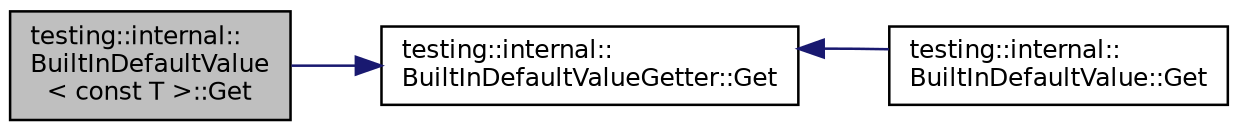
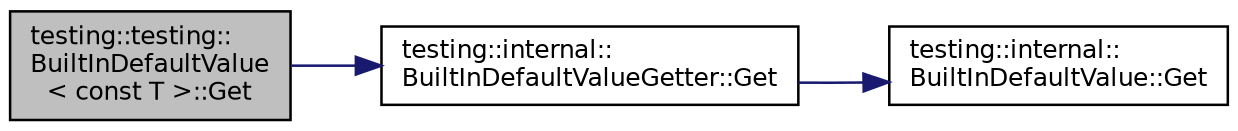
edge "testing::internal:: BuiltInDefaultValue::Get" -> "testing::internal:: BuiltInDefaultValueGetter::Get": reversed
node "testing::internal:: BuiltInDefaultValue < const T >::Get": label "testing::internal:: BuiltInDefaultValue < const T >::Get" -> "testing::testing:: BuiltInDefaultValue < const T >::Get"
